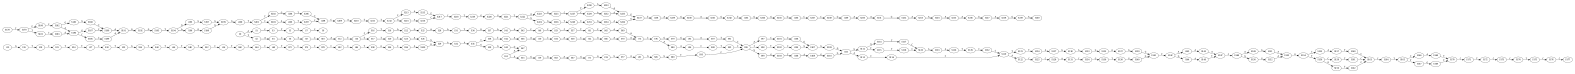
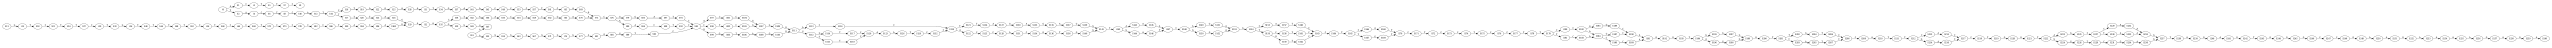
edge "S177" -> "S178": added, label "T"
